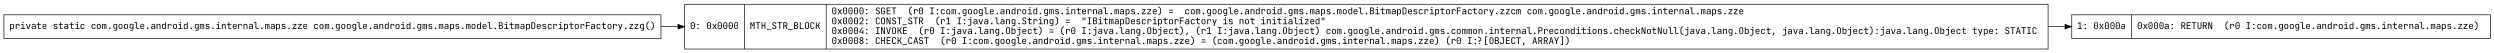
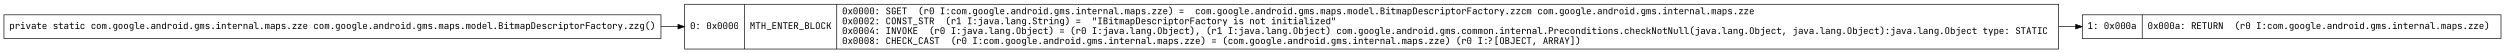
node "0: 0x0000": text "MTH_STR_BLOCK" -> "MTH_ENTER_BLOCK"
